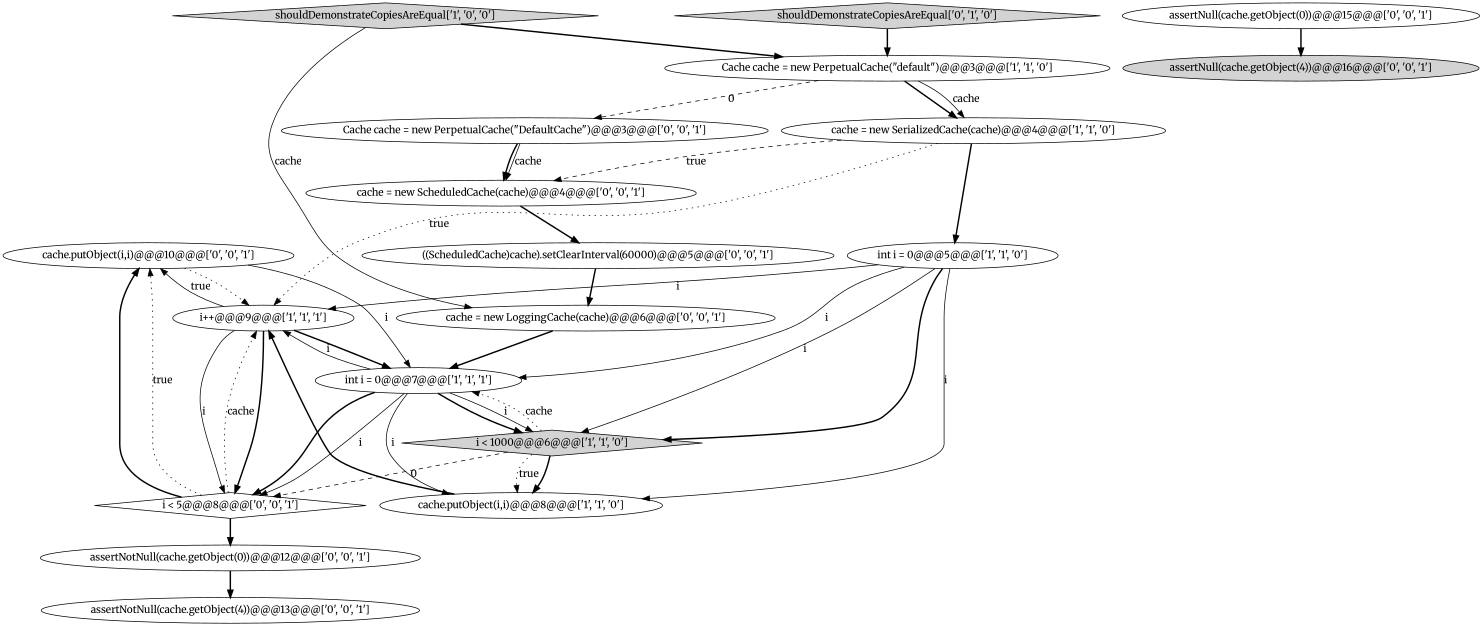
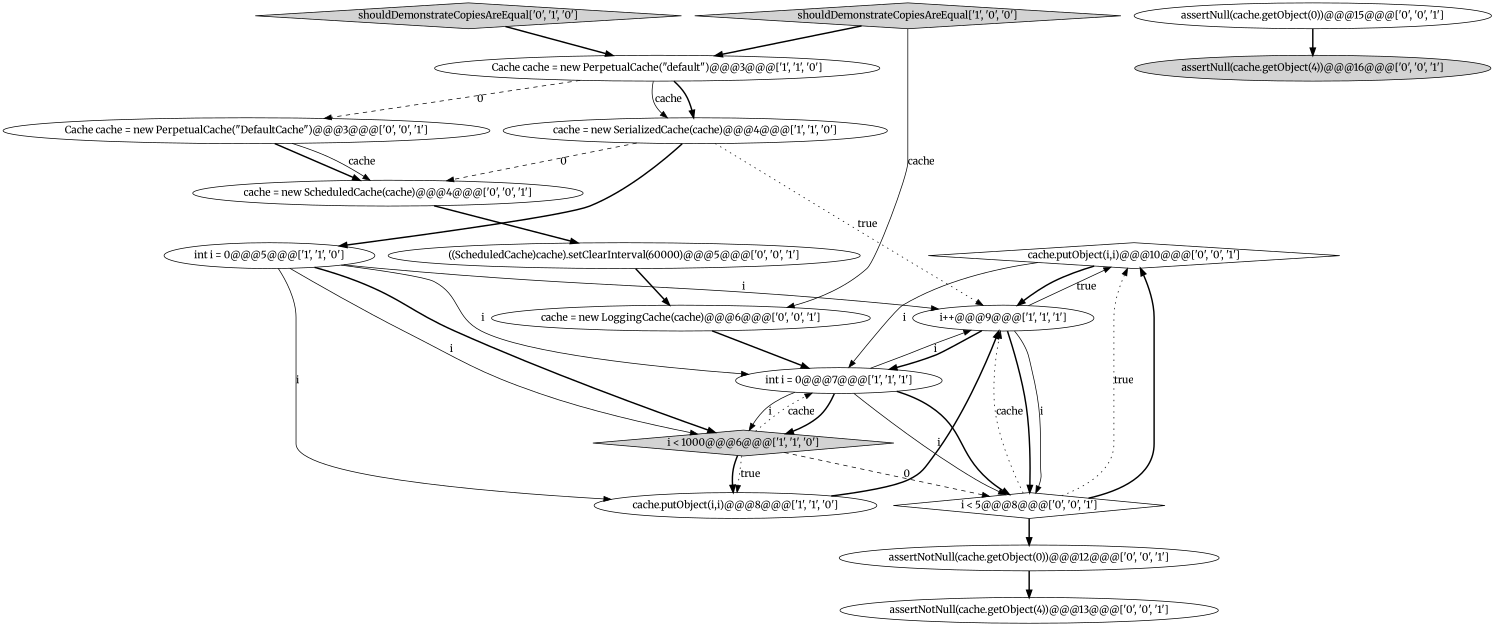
edge "cache = new SerializedCache(cache)@@@4@@@['1', '1', '0']" -> "cache = new ScheduledCache(cache)@@@4@@@['0', '0', '1']": label "true" -> "0"
node "cache.putObject(i,i)@@@10@@@['0', '0', '1']": shape ellipse -> diamond
edge "cache.putObject(i,i)@@@10@@@['0', '0', '1']" -> "i++@@@9@@@['1', '1', '1']": style dotted -> bold
edge "int i = 0@@@7@@@['1', '1', '1']" -> "cache.putObject(i,i)@@@8@@@['1', '1', '0']": removed, label "i"
